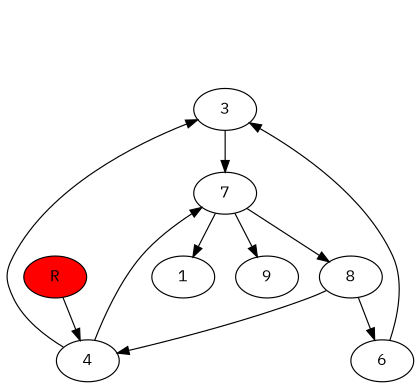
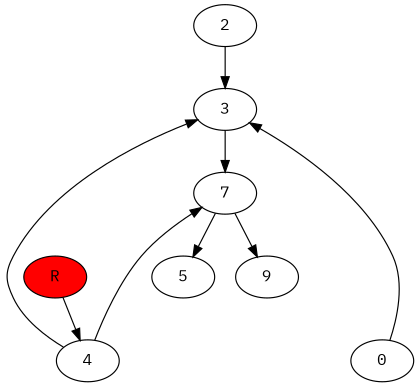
node "2": added
node "1": label "1" -> "5"
node "8": removed
node "6": label "6" -> "0"
